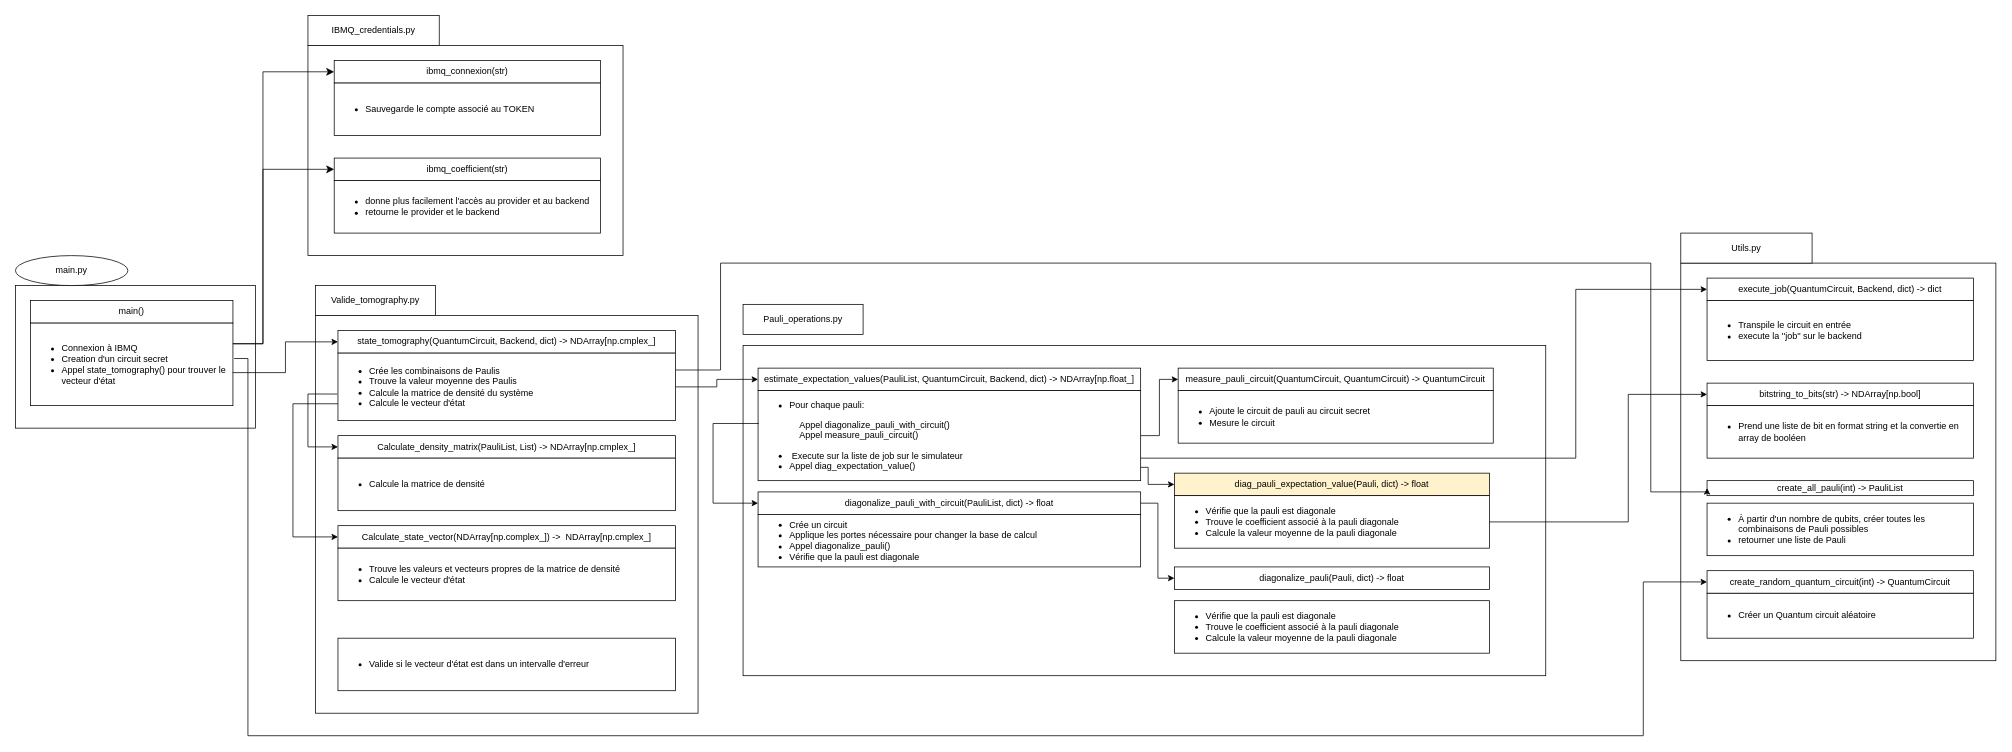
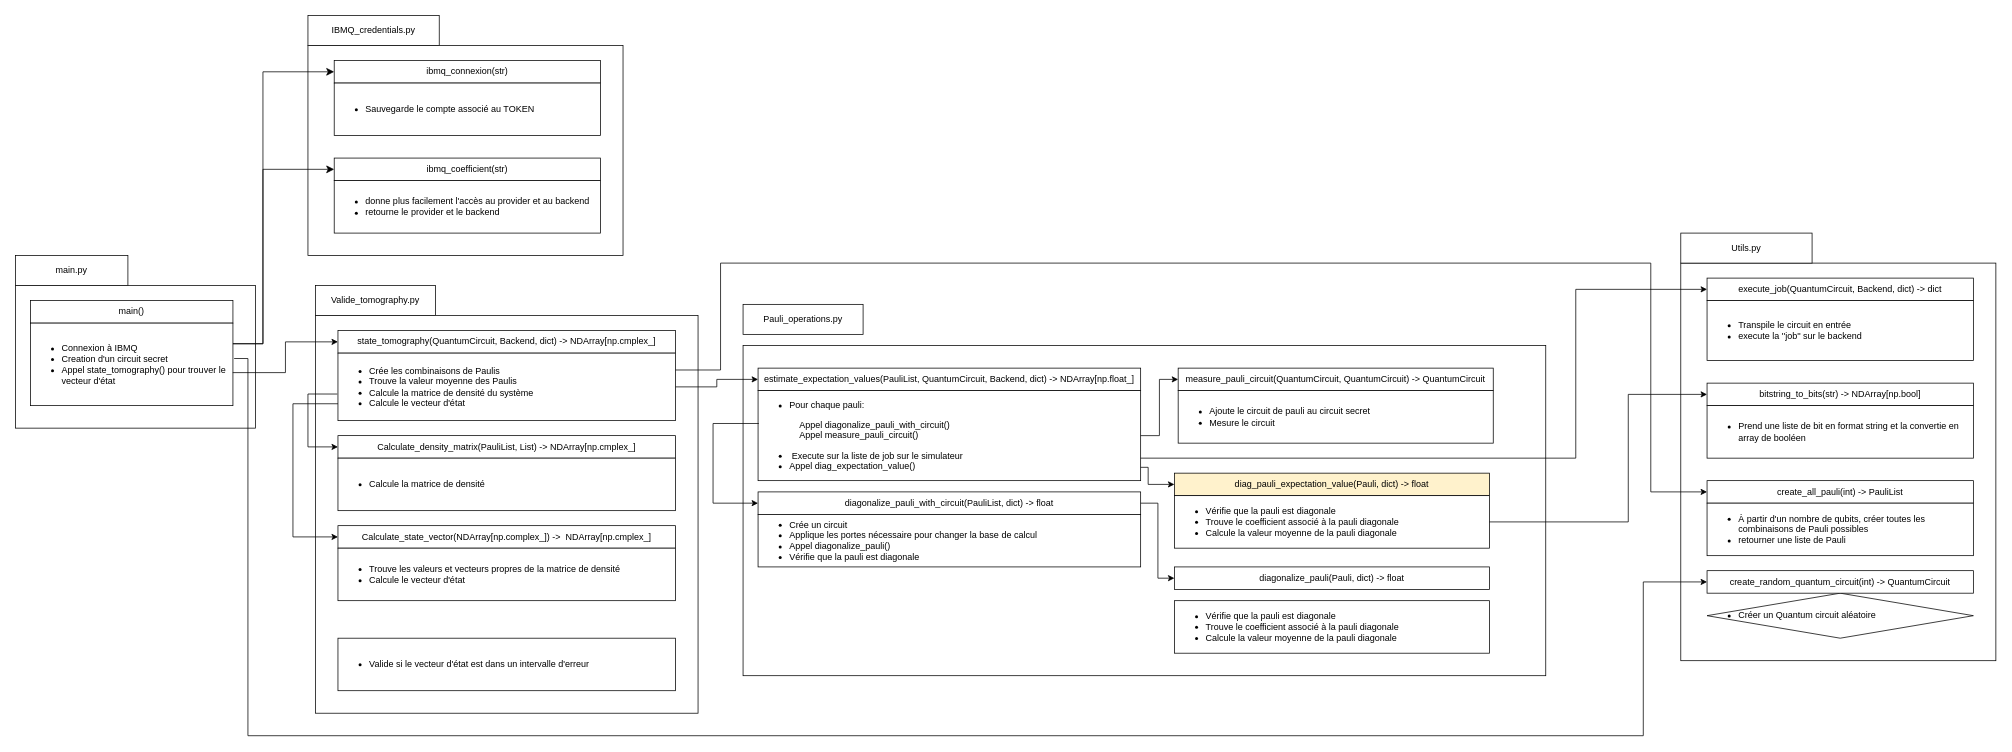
node "main.py": shape ellipse -> rectangle
node "create_all_pauli(int) -> PauliList": size 266x15 -> 266x23
node "Créer un Quantum circuit aléatoire": shape rectangle -> diamond
